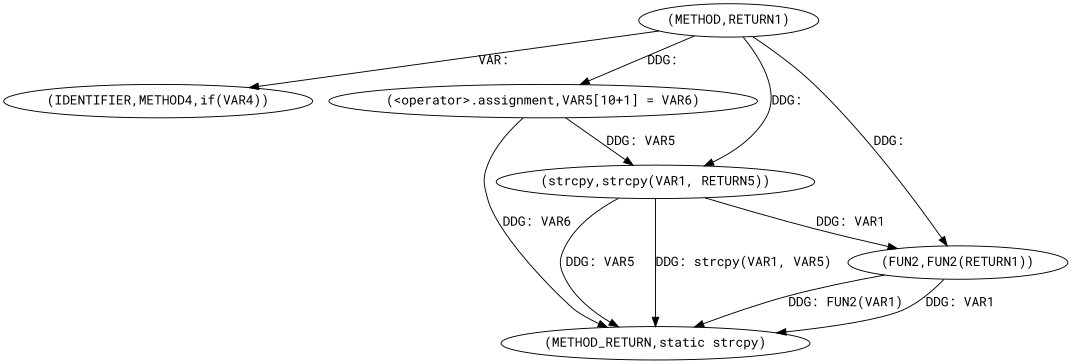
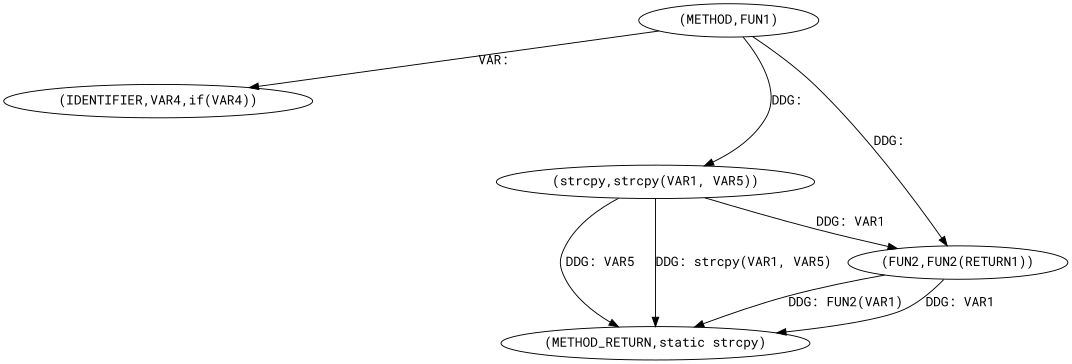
node "(METHOD,RETURN1)": label "(METHOD,RETURN1)" -> "(METHOD,FUN1)"
node "(IDENTIFIER,METHOD4,if(VAR4))": label "(IDENTIFIER,METHOD4,if(VAR4))" -> "(IDENTIFIER,VAR4,if(VAR4))"
node "(<operator>.assignment,VAR5[10+1] = VAR6)": removed
node "(strcpy,strcpy(VAR1, RETURN5))": label "(strcpy,strcpy(VAR1, RETURN5))" -> "(strcpy,strcpy(VAR1, VAR5))"
